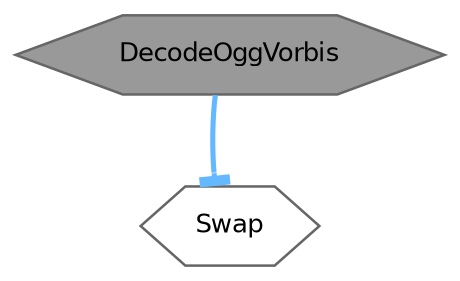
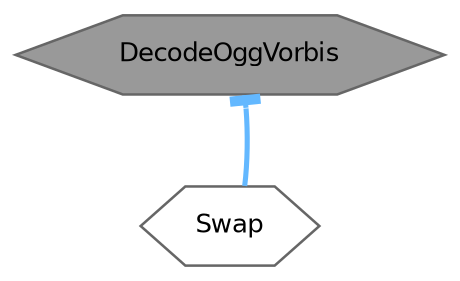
edge "DecodeOggVorbis" -> "Swap": reversed
